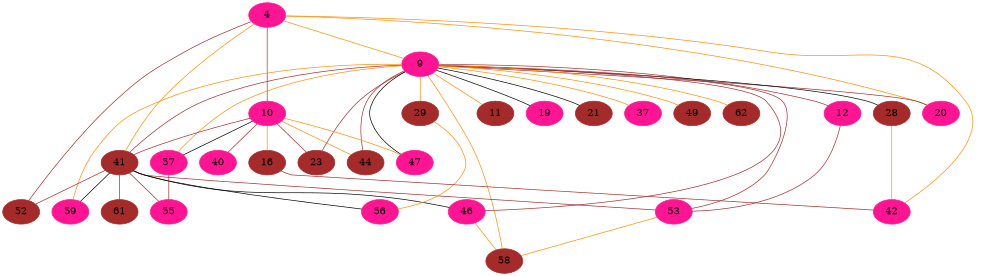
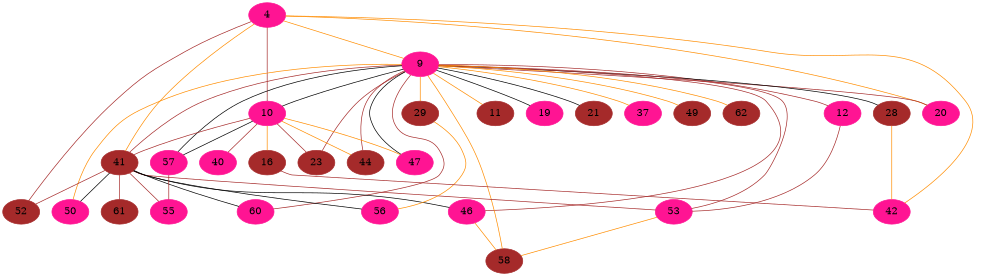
edge "9" -- "10": added
edge "9" -- "57": color darkorange -> black
node "59": label "59" -> "50"
node "60": added
